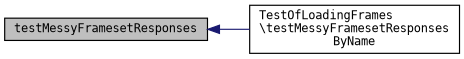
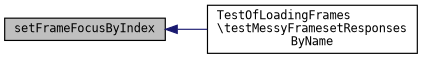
node "testMessyFramesetResponses": label "testMessyFramesetResponses" -> "setFrameFocusByIndex"
